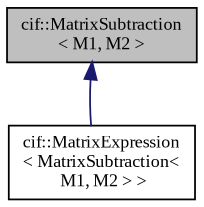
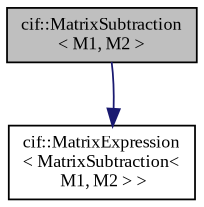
edge "cif::MatrixExpression < MatrixSubtraction< M1, M2 > >" -> "cif::MatrixSubtraction < M1, M2 >": reversed
